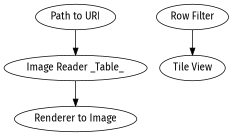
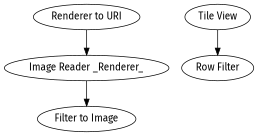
node "Path to URI": label "Path to URI" -> "Renderer to URI"
edge "Row Filter" -> "Tile View": reversed
node "Image Reader _Table_": label "Image Reader _Table_" -> "Image Reader _Renderer_"
node "Renderer to Image": label "Renderer to Image" -> "Filter to Image"
